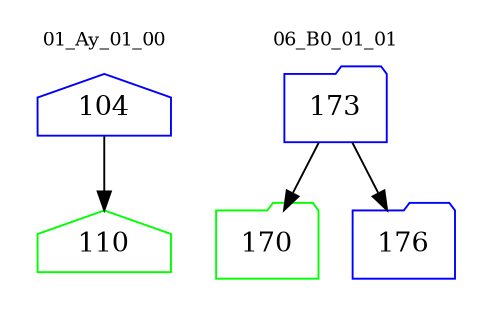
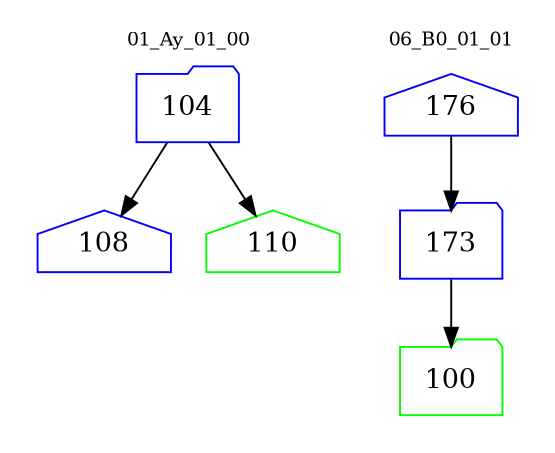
node "104": shape house -> folder
edge "173" -> "176": reversed
node "108": added
node "170": label "170" -> "100"
node "176": shape folder -> house
